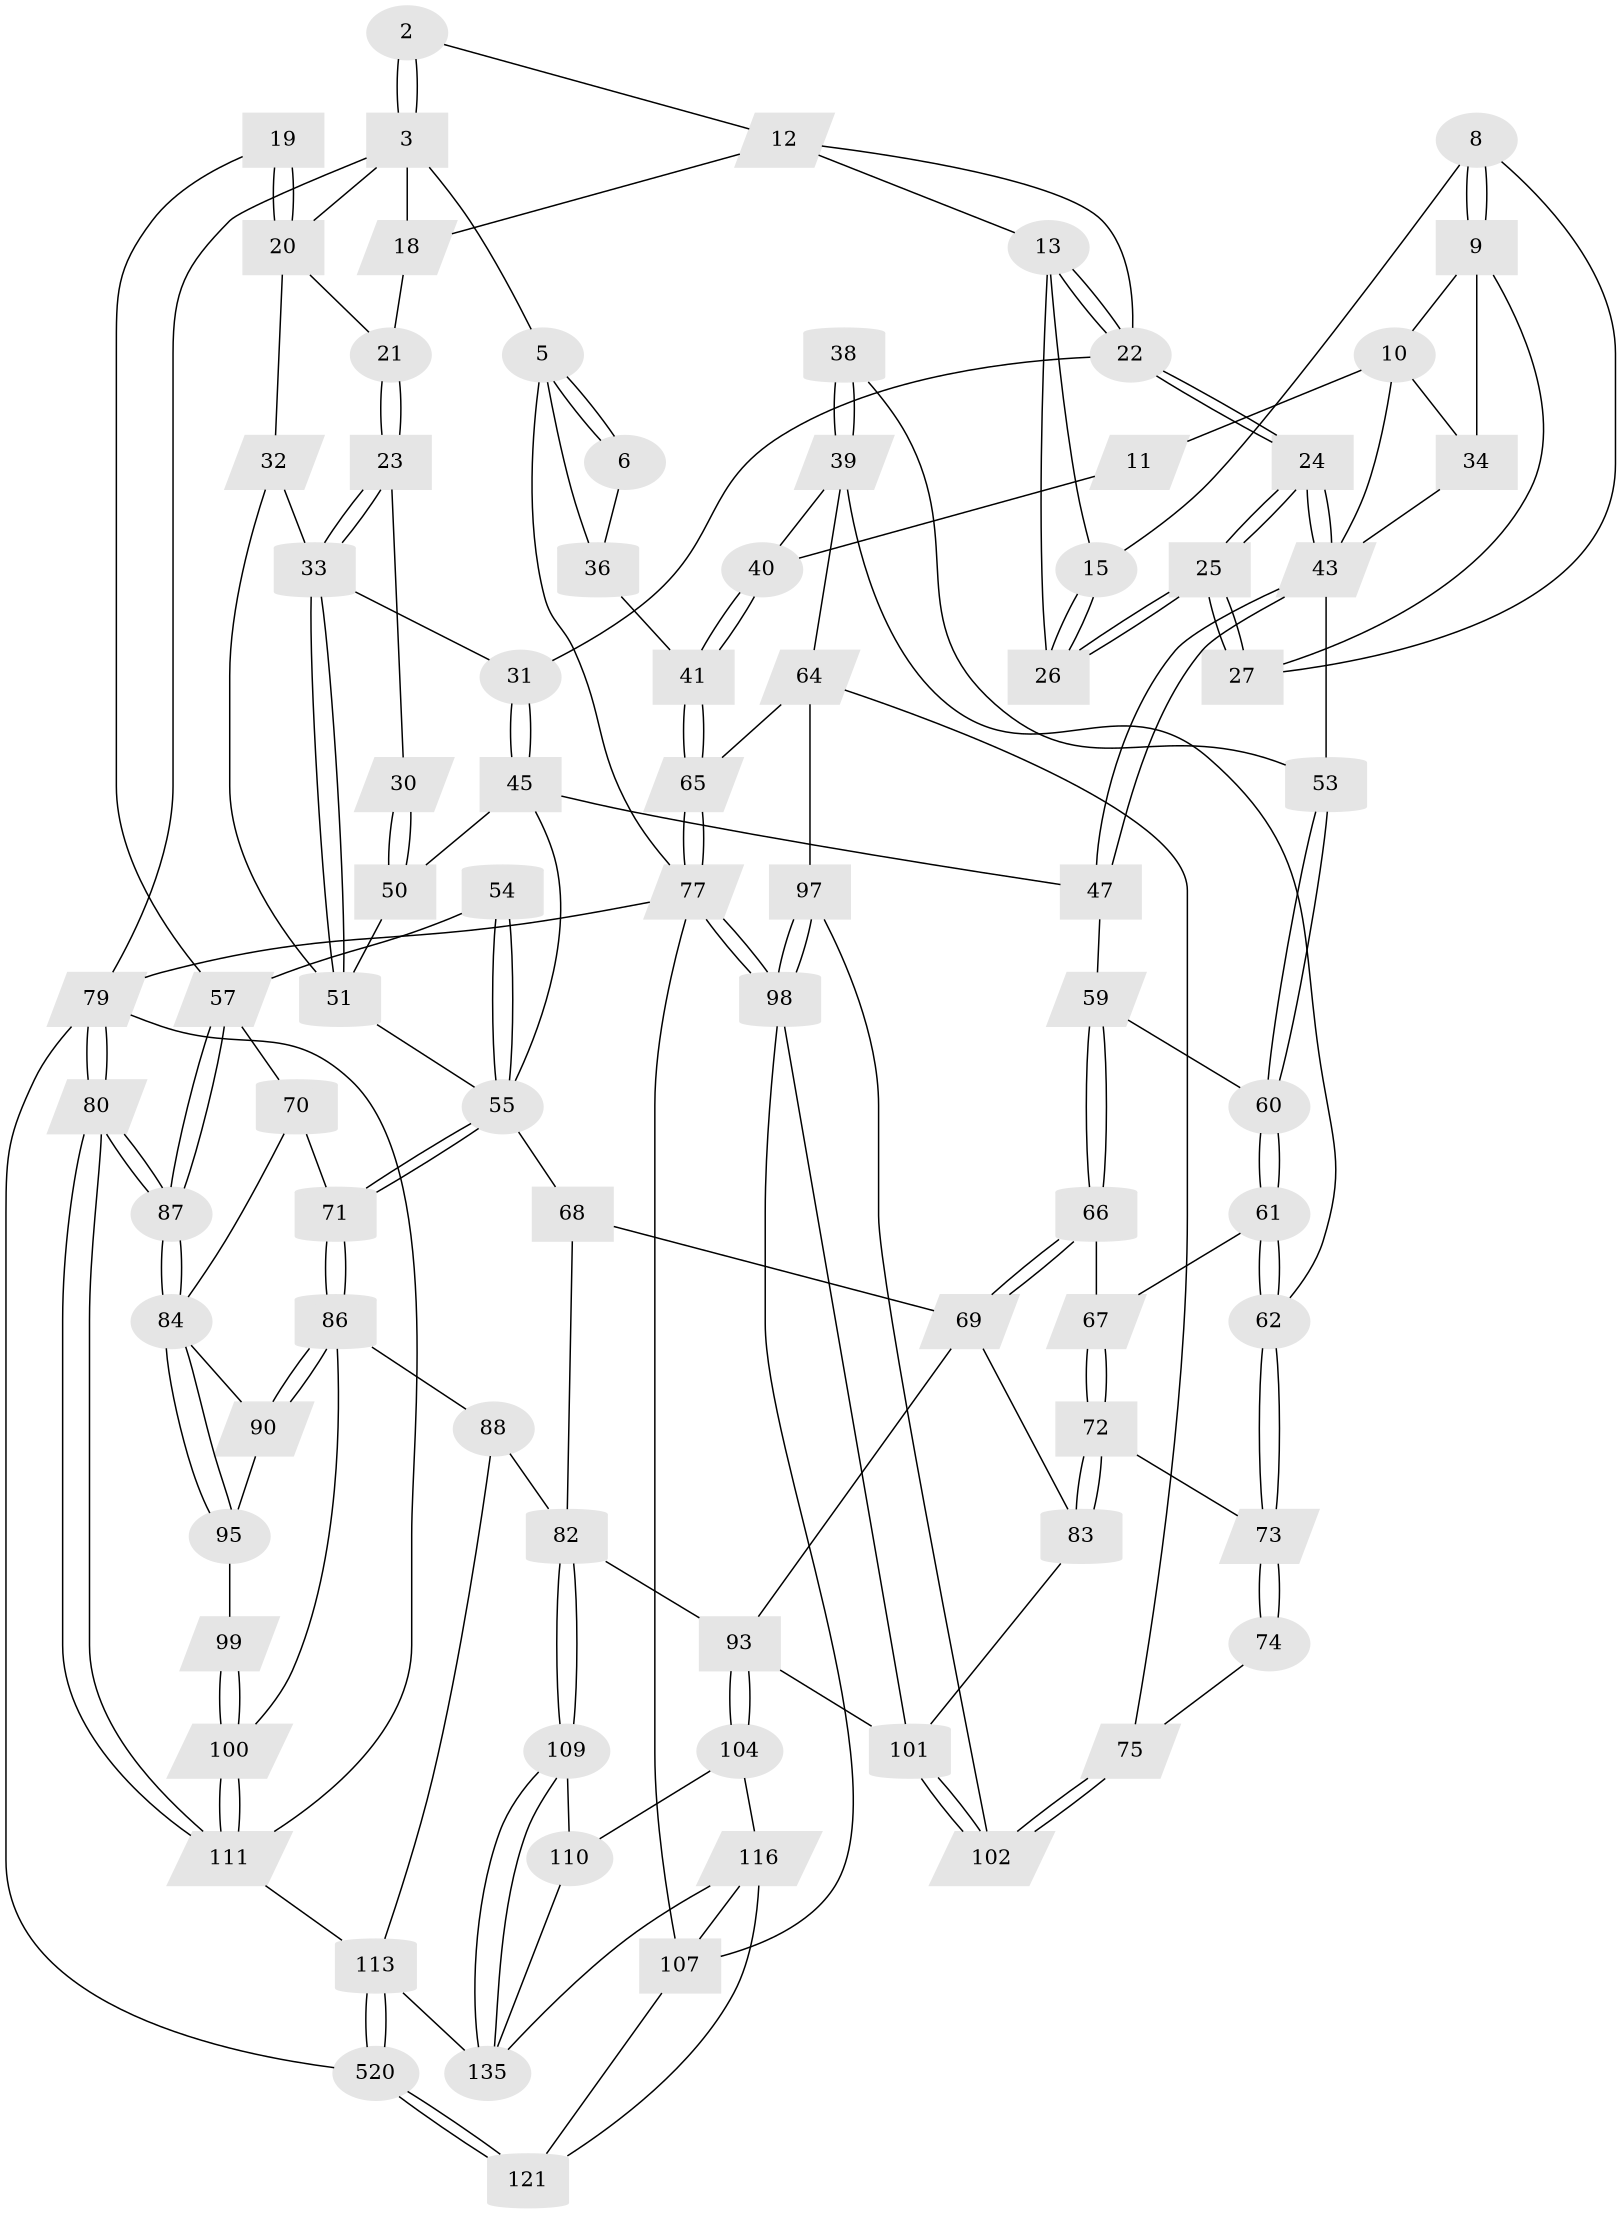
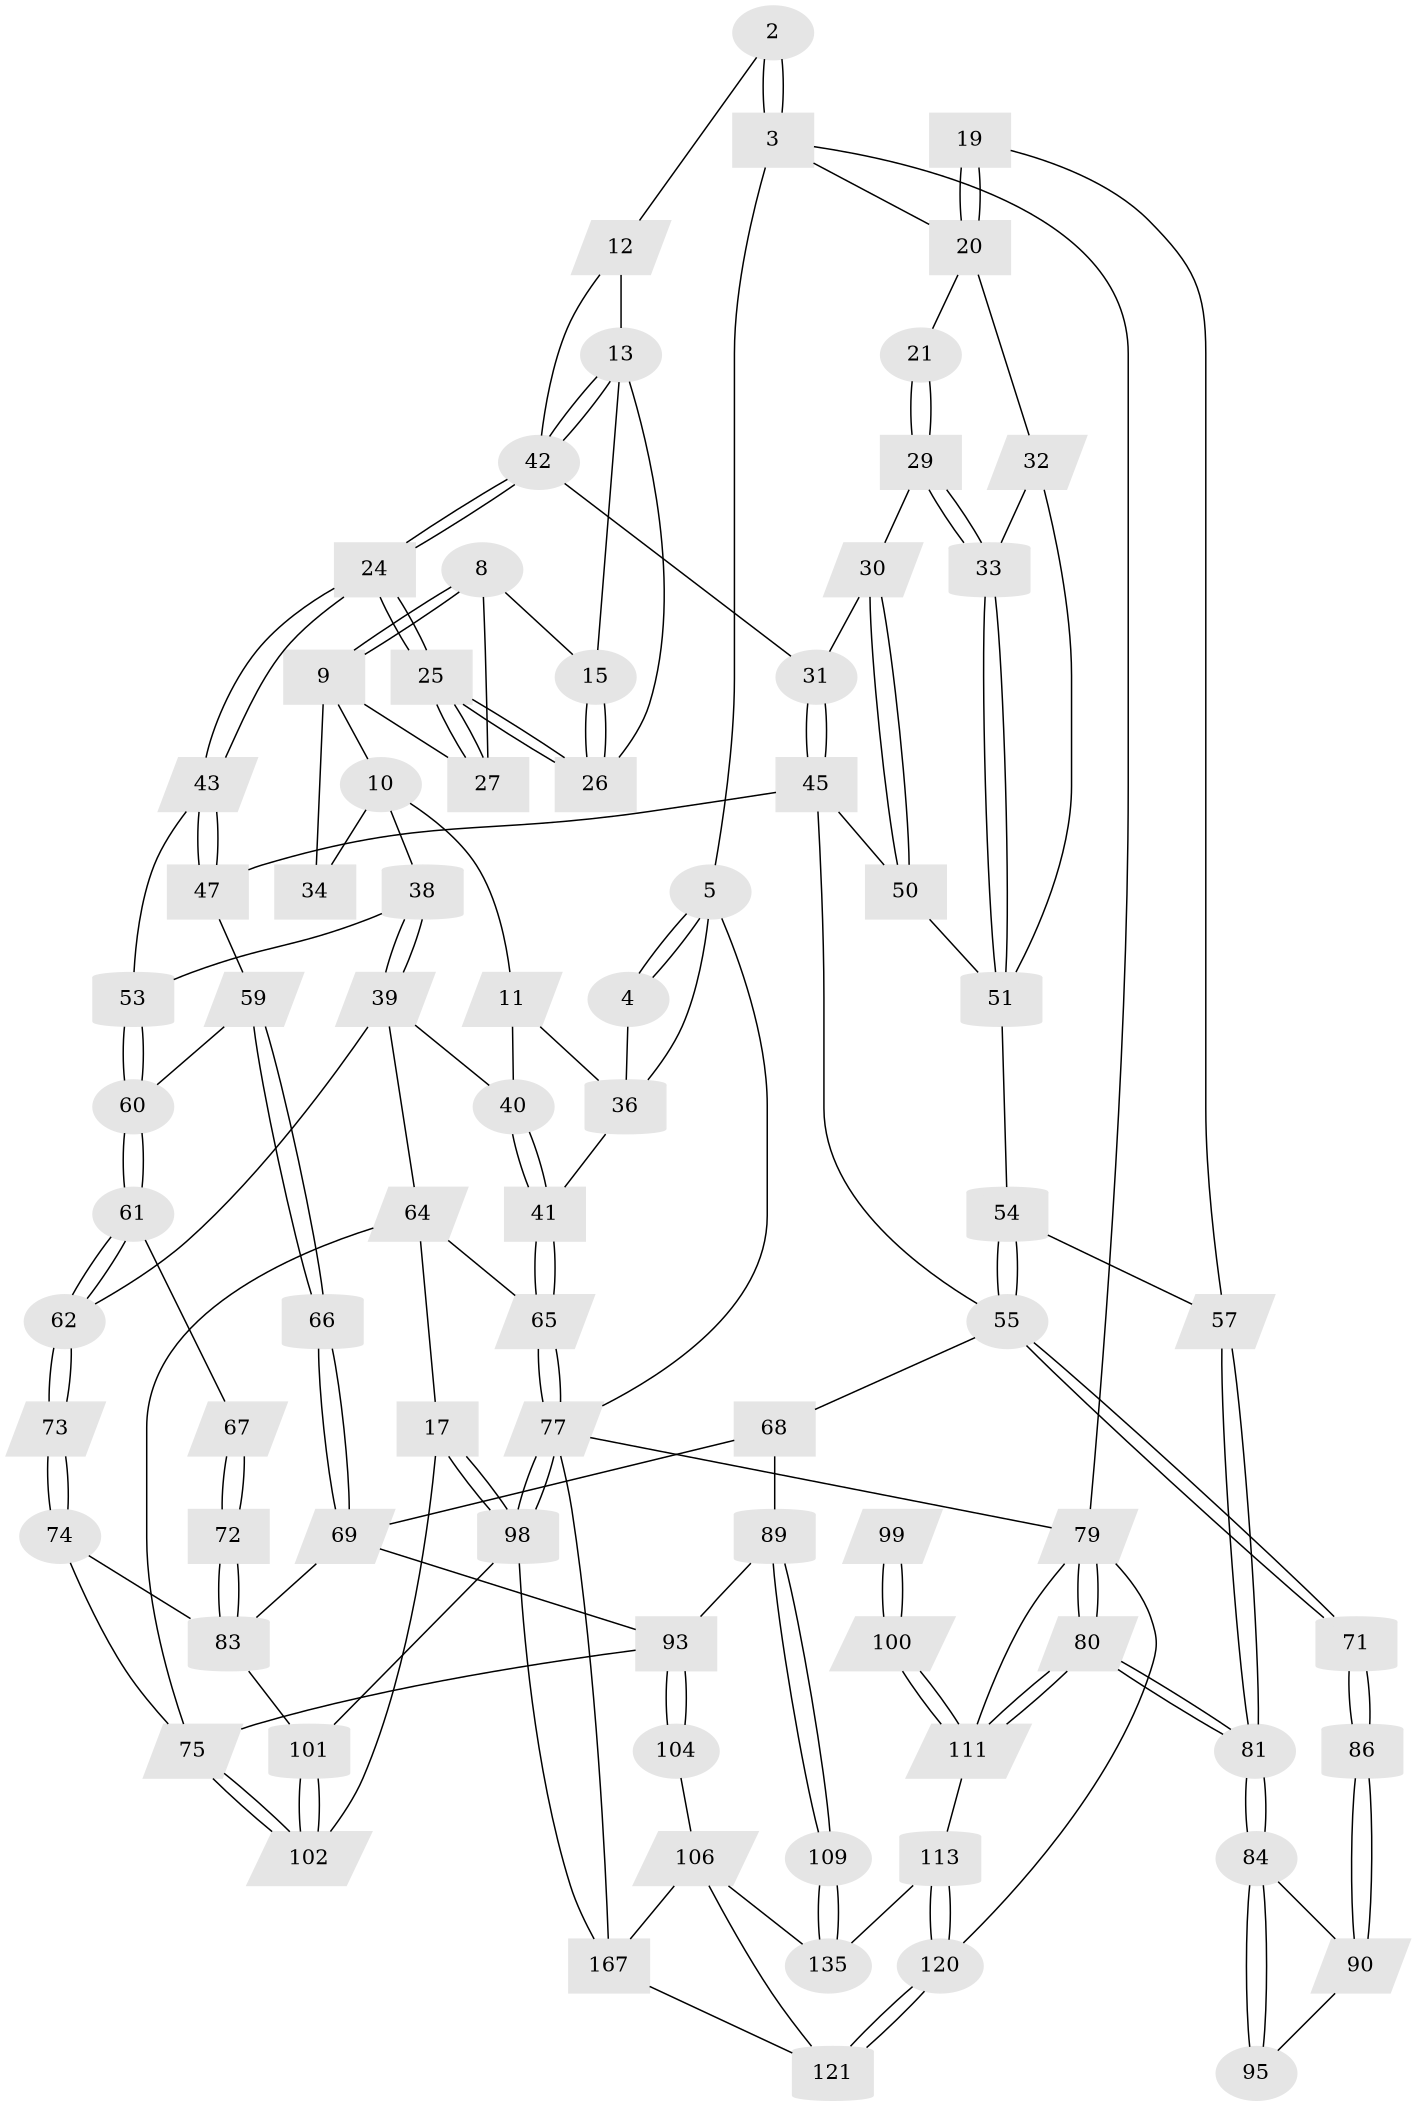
node "18": removed
node "22": label "22" -> "42"
node "23": label "23" -> "29"
node "6": label "6" -> "4"
edge "10" -- "43": now "10" -- "38"
edge "34" -- "43": removed
edge "33" -- "31": now "30" -- "31"
node "97": label "97" -> "17"
edge "11" -- "36": added
edge "51" -- "55": now "51" -- "54"
node "70": removed
node "87": label "87" -> "81"
edge "66" -- "67": removed
node "88": removed
edge "72" -- "73": removed
node "82": label "82" -> "89"
edge "86" -- "100": removed
edge "74" -- "83": added
edge "95" -- "99": removed
edge "93" -- "101": now "93" -- "75"
node "110": removed
node "116": label "116" -> "106"
node "107": label "107" -> "167"
node "520": label "520" -> "120"
